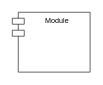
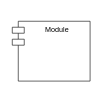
node "Module": moved (51, 42) -> (51, 51)
